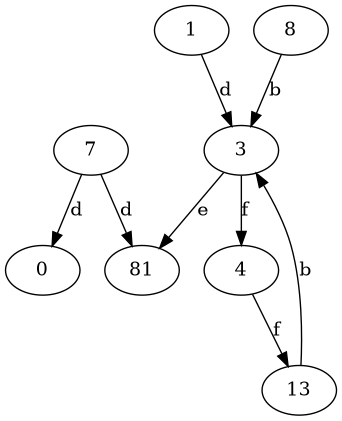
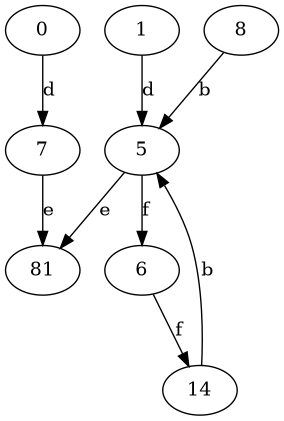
node "3": label "3" -> "5"
edge "7" -> "0": reversed
edge "7" -> "81": label "d" -> "e"
node "4": label "4" -> "6"
node "13": label "13" -> "14"
